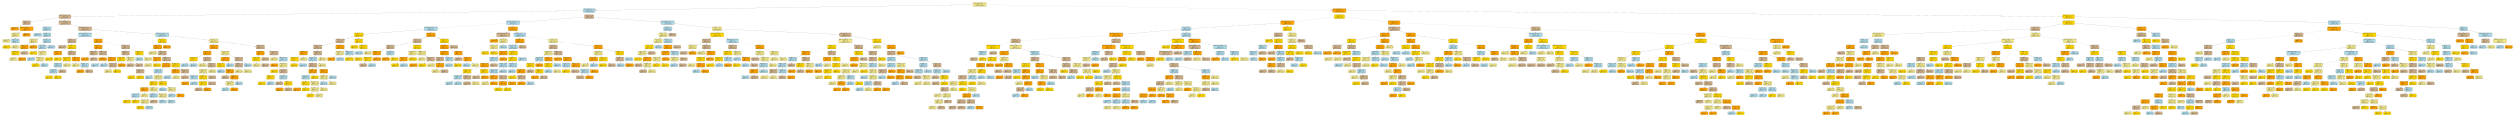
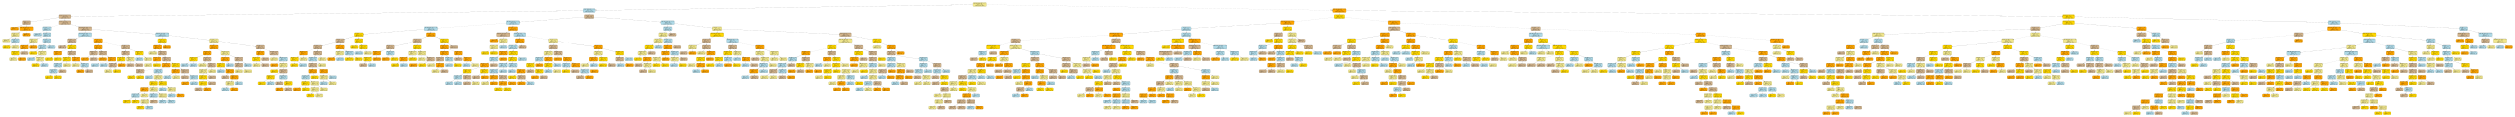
node "gini = 0.5 samples = 7 value = [4, 5]": fillcolor tan -> gold
node "ELO_DIFF <= 5.3 gini = 0.5 samples = 18 value = [9, 12]": fillcolor tan -> orange
